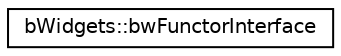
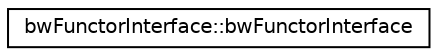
node "bWidgets::bwFunctorInterface": label "bWidgets::bwFunctorInterface" -> "bwFunctorInterface::bwFunctorInterface"
